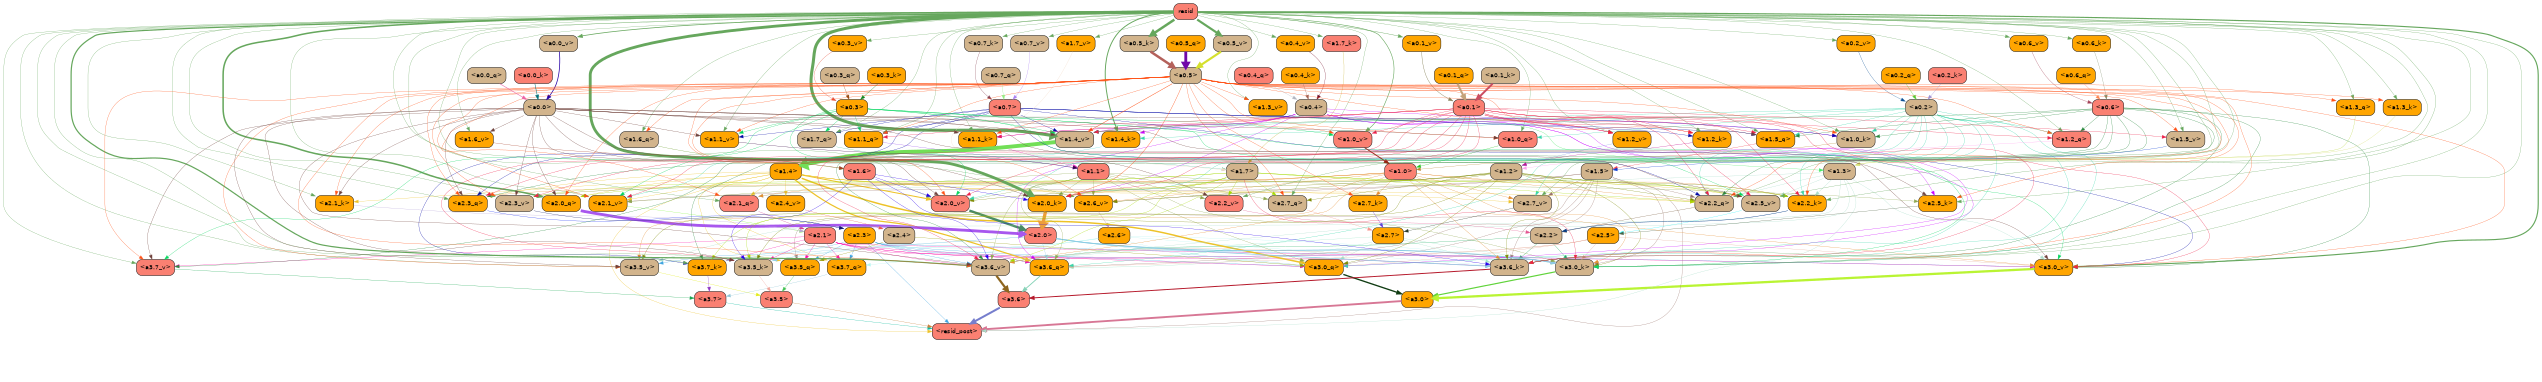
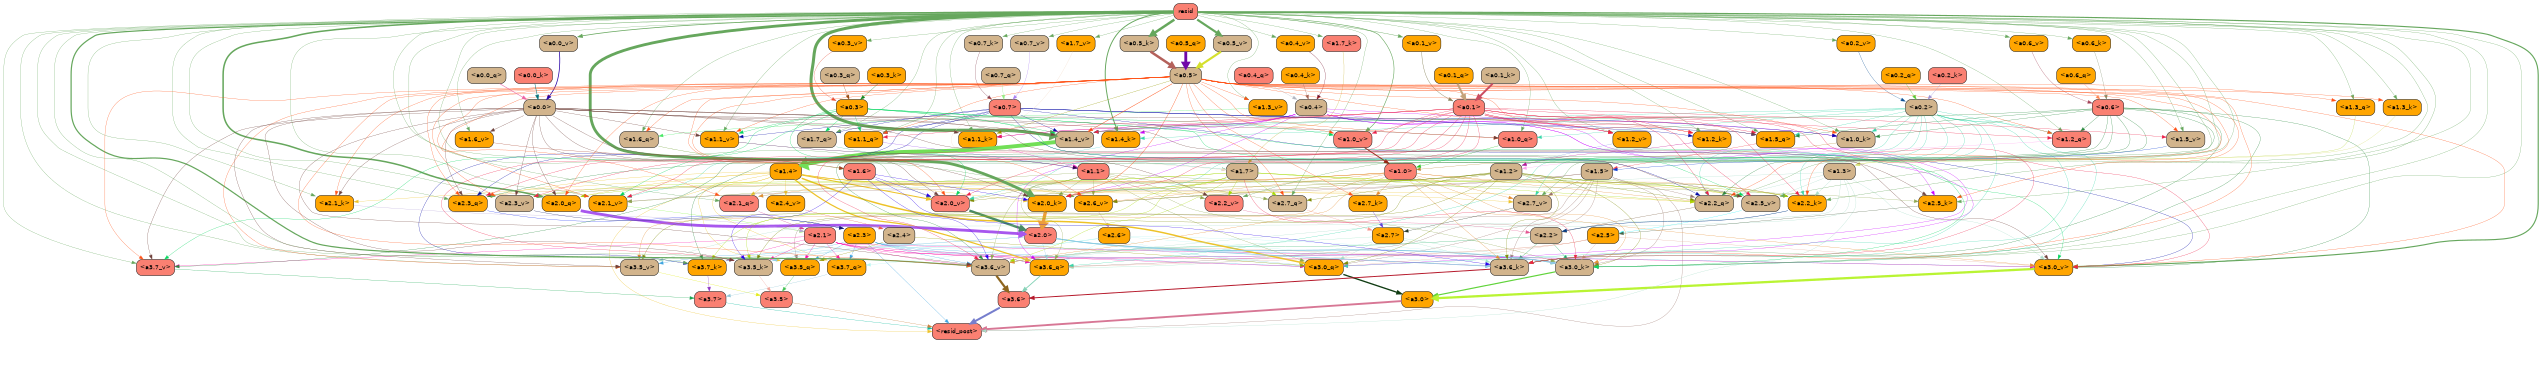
edge "<a0.5>" -> "<a1.1_k>": color #ff5116 -> #959b03
edge "<a1.3_v>" -> "<a1.3>": now "<a1.3_v>" -> "<a1.6_q>"
edge "<a1.4>" -> "<a2.1_v>": now "<a1.4>" -> "<a2.0_k>"
